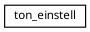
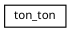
node "ton_einstell": label "ton_einstell" -> "ton_ton"
